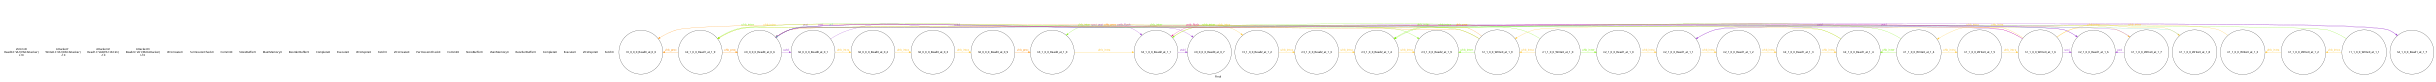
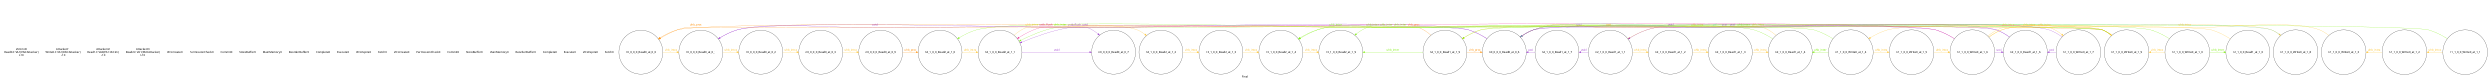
edge "n1_1_0_0_Write0_at_1_9" -> "n0_0_0_0_Read0_at_0_6": label "uhb_proc" -> "ucci"
edge "n0_0_0_0_Read0_at_0_6" -> "n2_1_0_0_Read1_at_1_6": reversed
edge "n0_0_0_0_Read0_at_0_0" -> "n0_0_0_0_Read0_at_0_1": added, label "uhb_intra"
